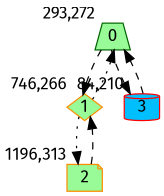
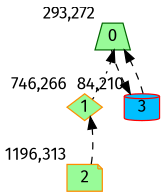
edge "0 293,272" -> "1 746,266": removed
edge "1 746,266" -> "2 1196,313": removed
